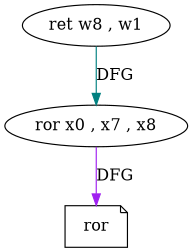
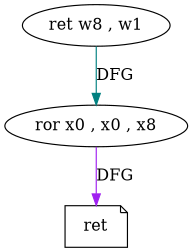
node "ror x0 , x7 , x8": label "ror x0 , x7 , x8" -> "ror x0 , x0 , x8"
node "ror": label "ror" -> "ret"
